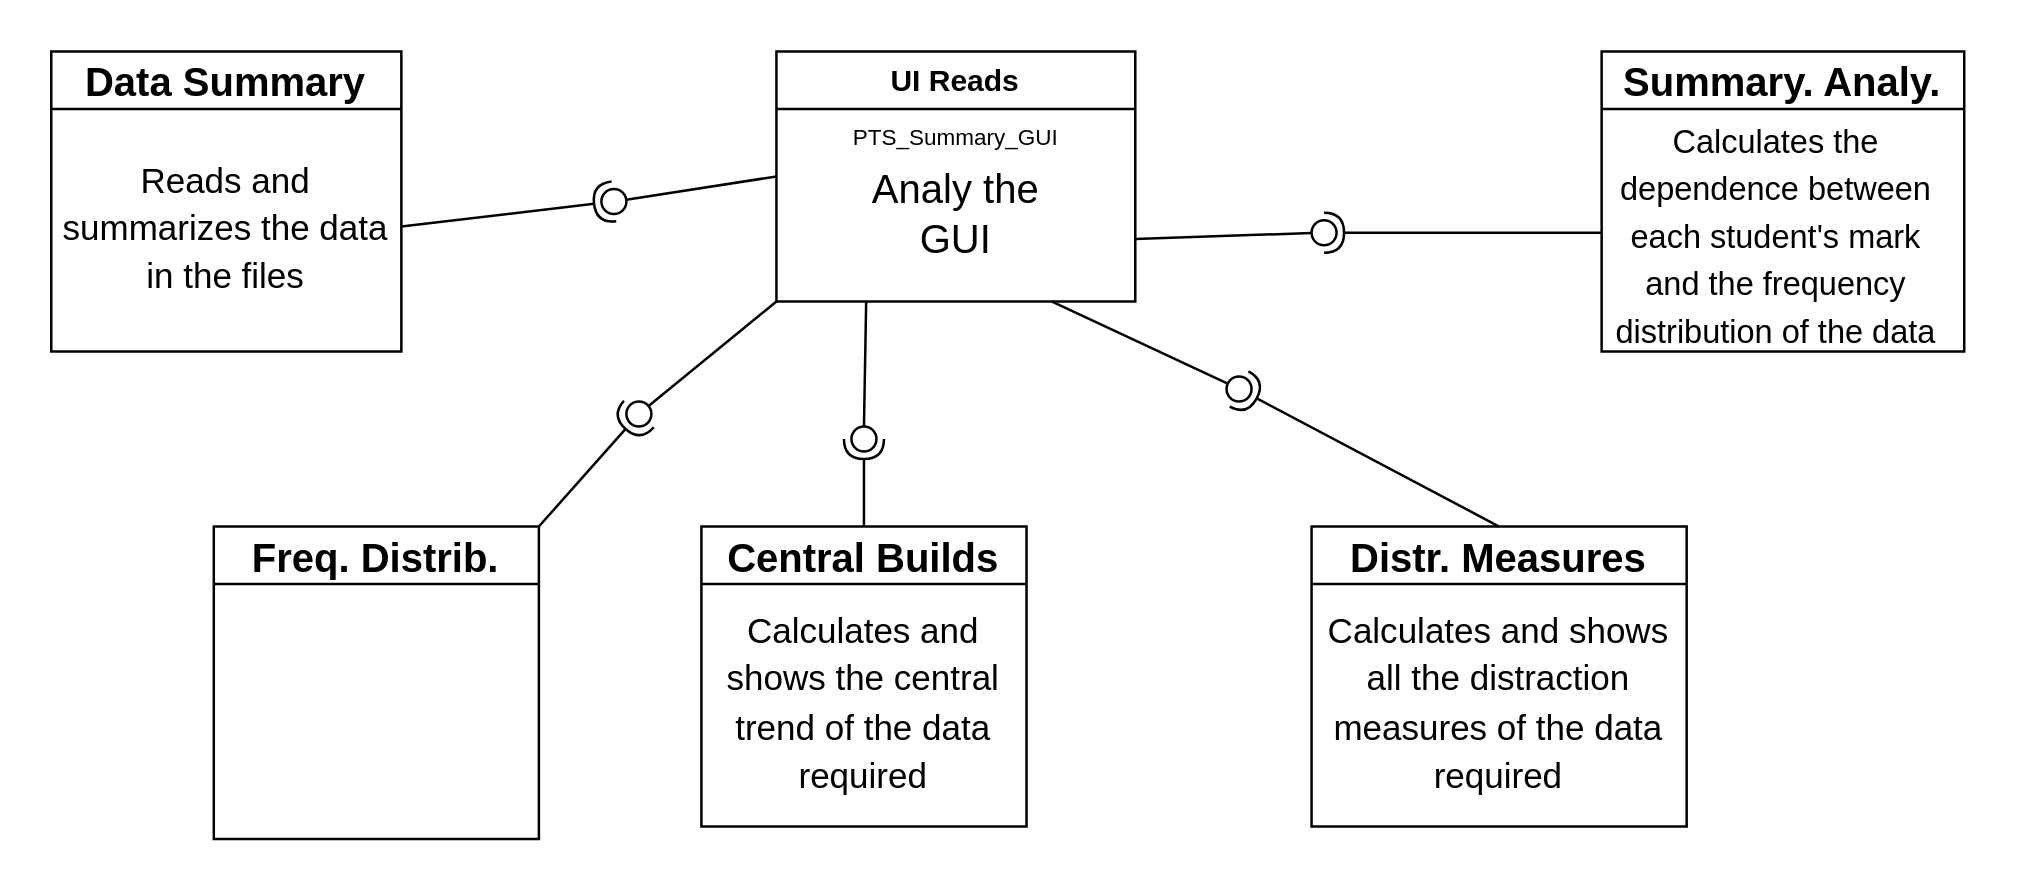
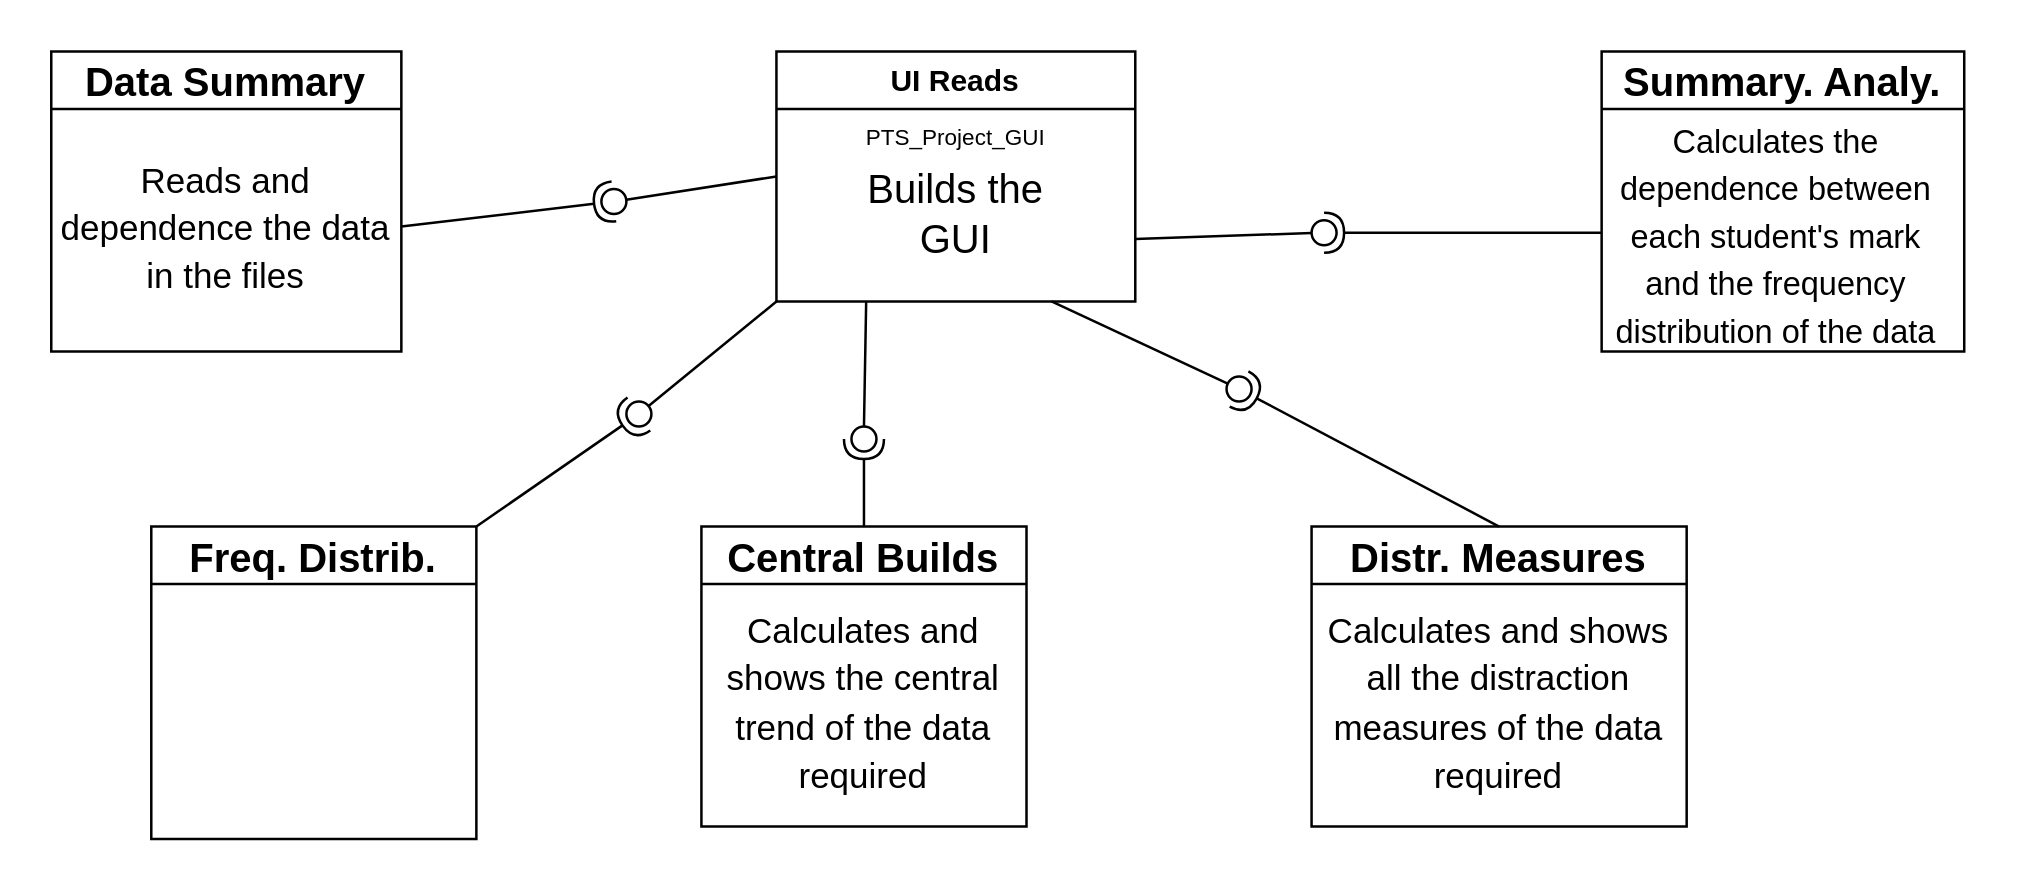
node "PTS_Summary_GUI": label "PTS_Summary_GUI" -> "PTS_Project_GUI"
node "Analy the GUI": label "Analy the GUI" -> "Builds the GUI"
node "Reads and summarizes the data in the files": label "Reads and summarizes the data in the files" -> "Reads and dependence the data in the files"
node "Freq. Distrib.": moved (376, 683) -> (314, 683)
